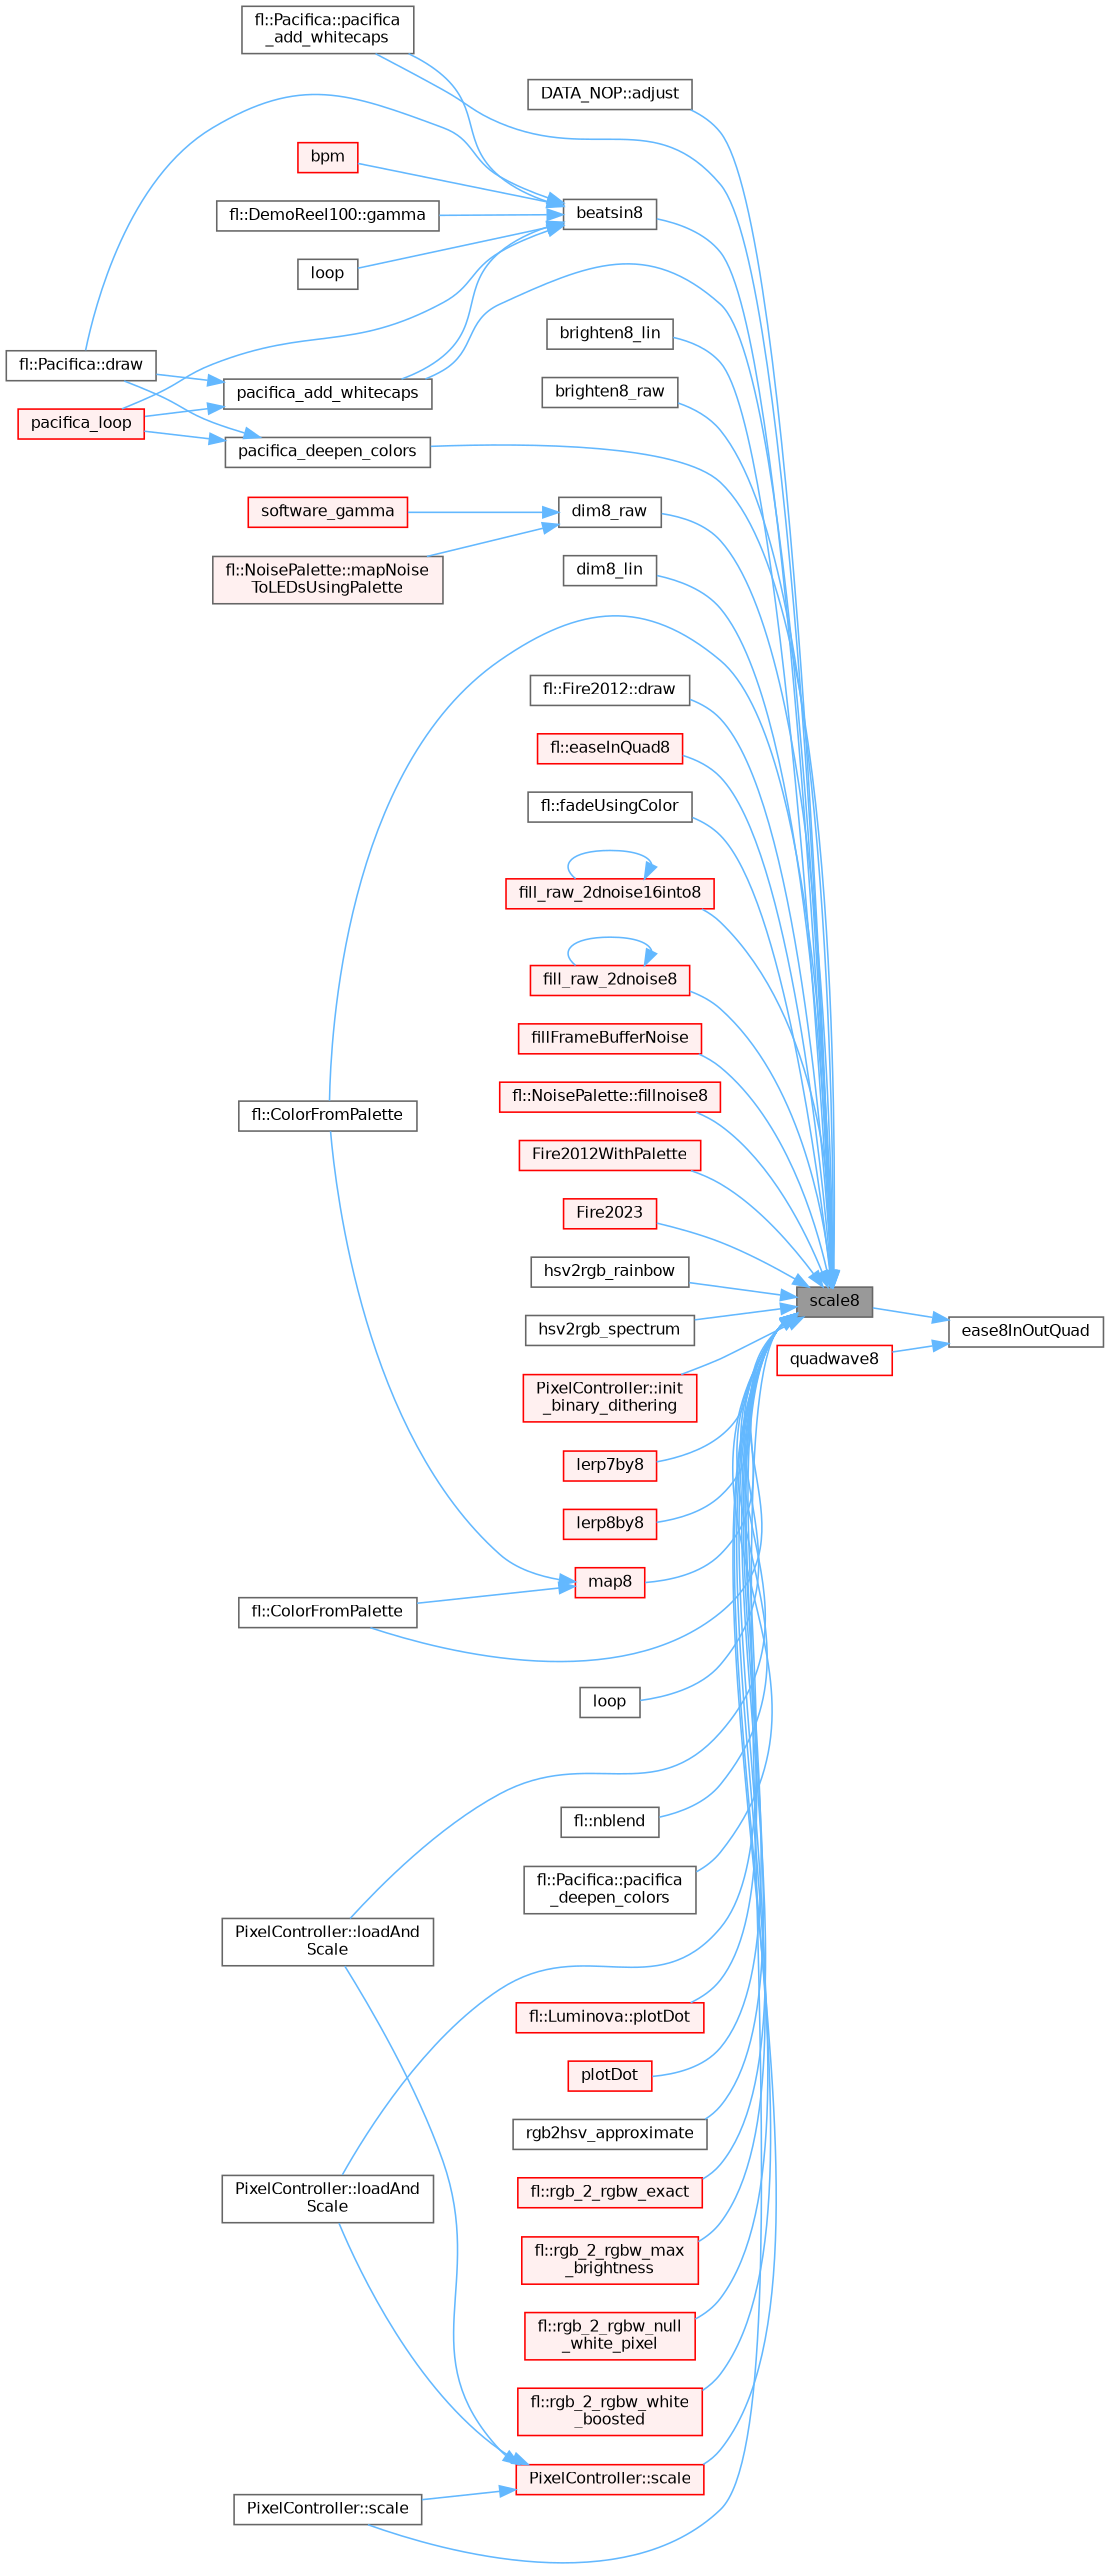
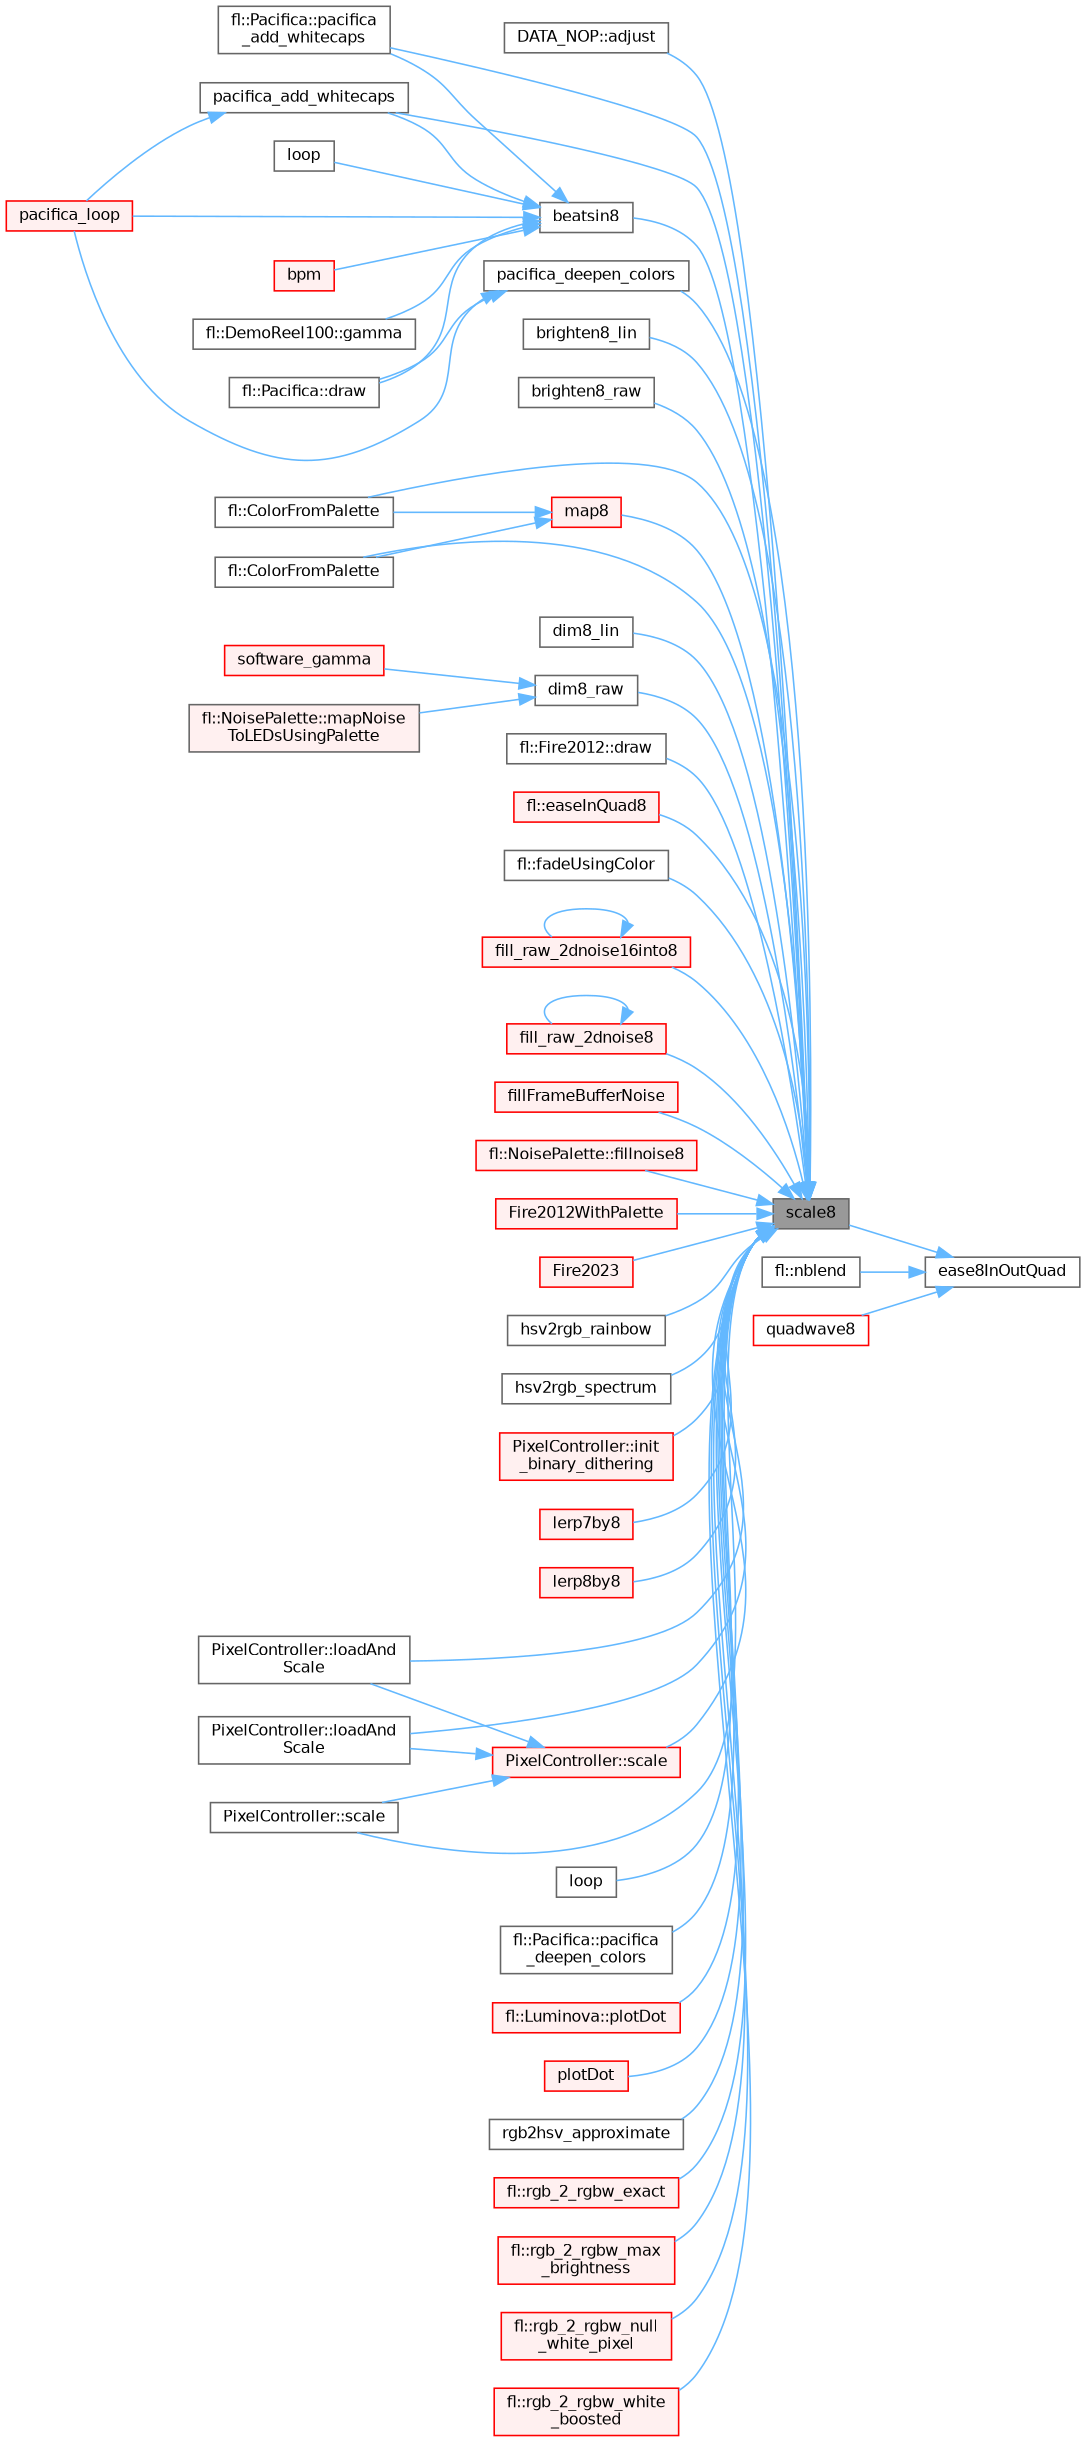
edge "fl::Pacifica::draw" -> "pacifica_add_whitecaps": removed
edge "fl::nblend" -> "scale8": now "fl::nblend" -> "ease8InOutQuad"
